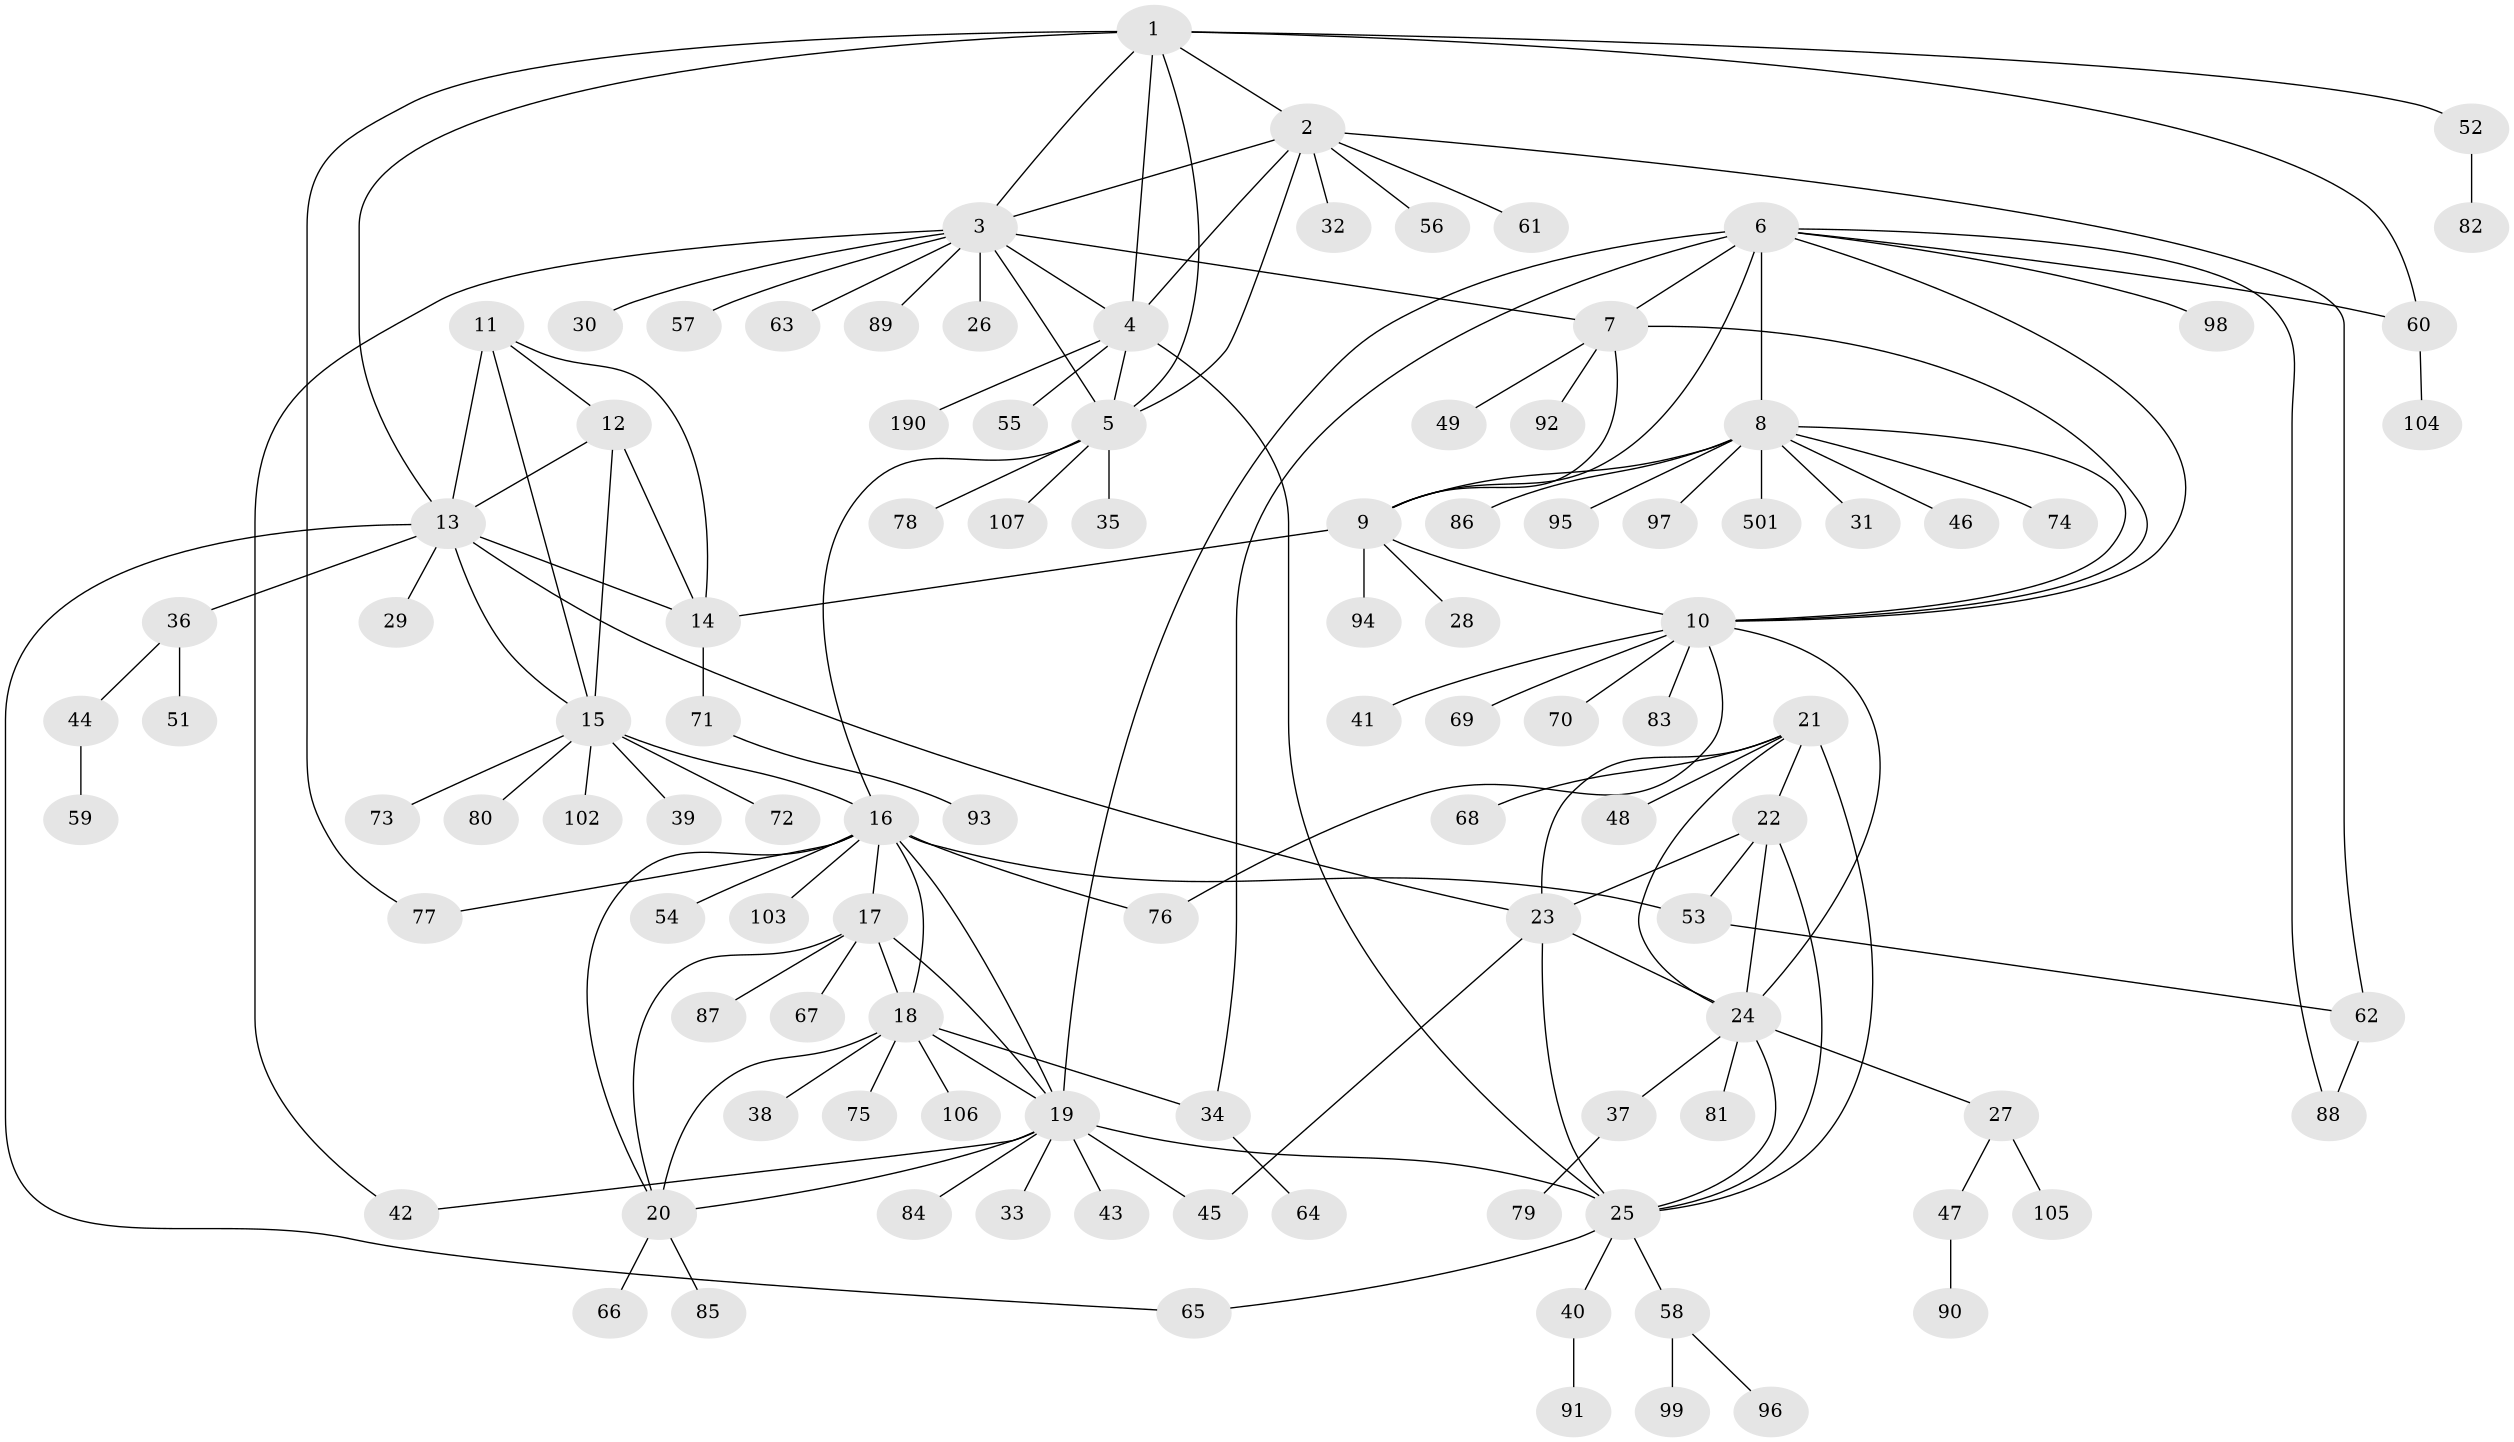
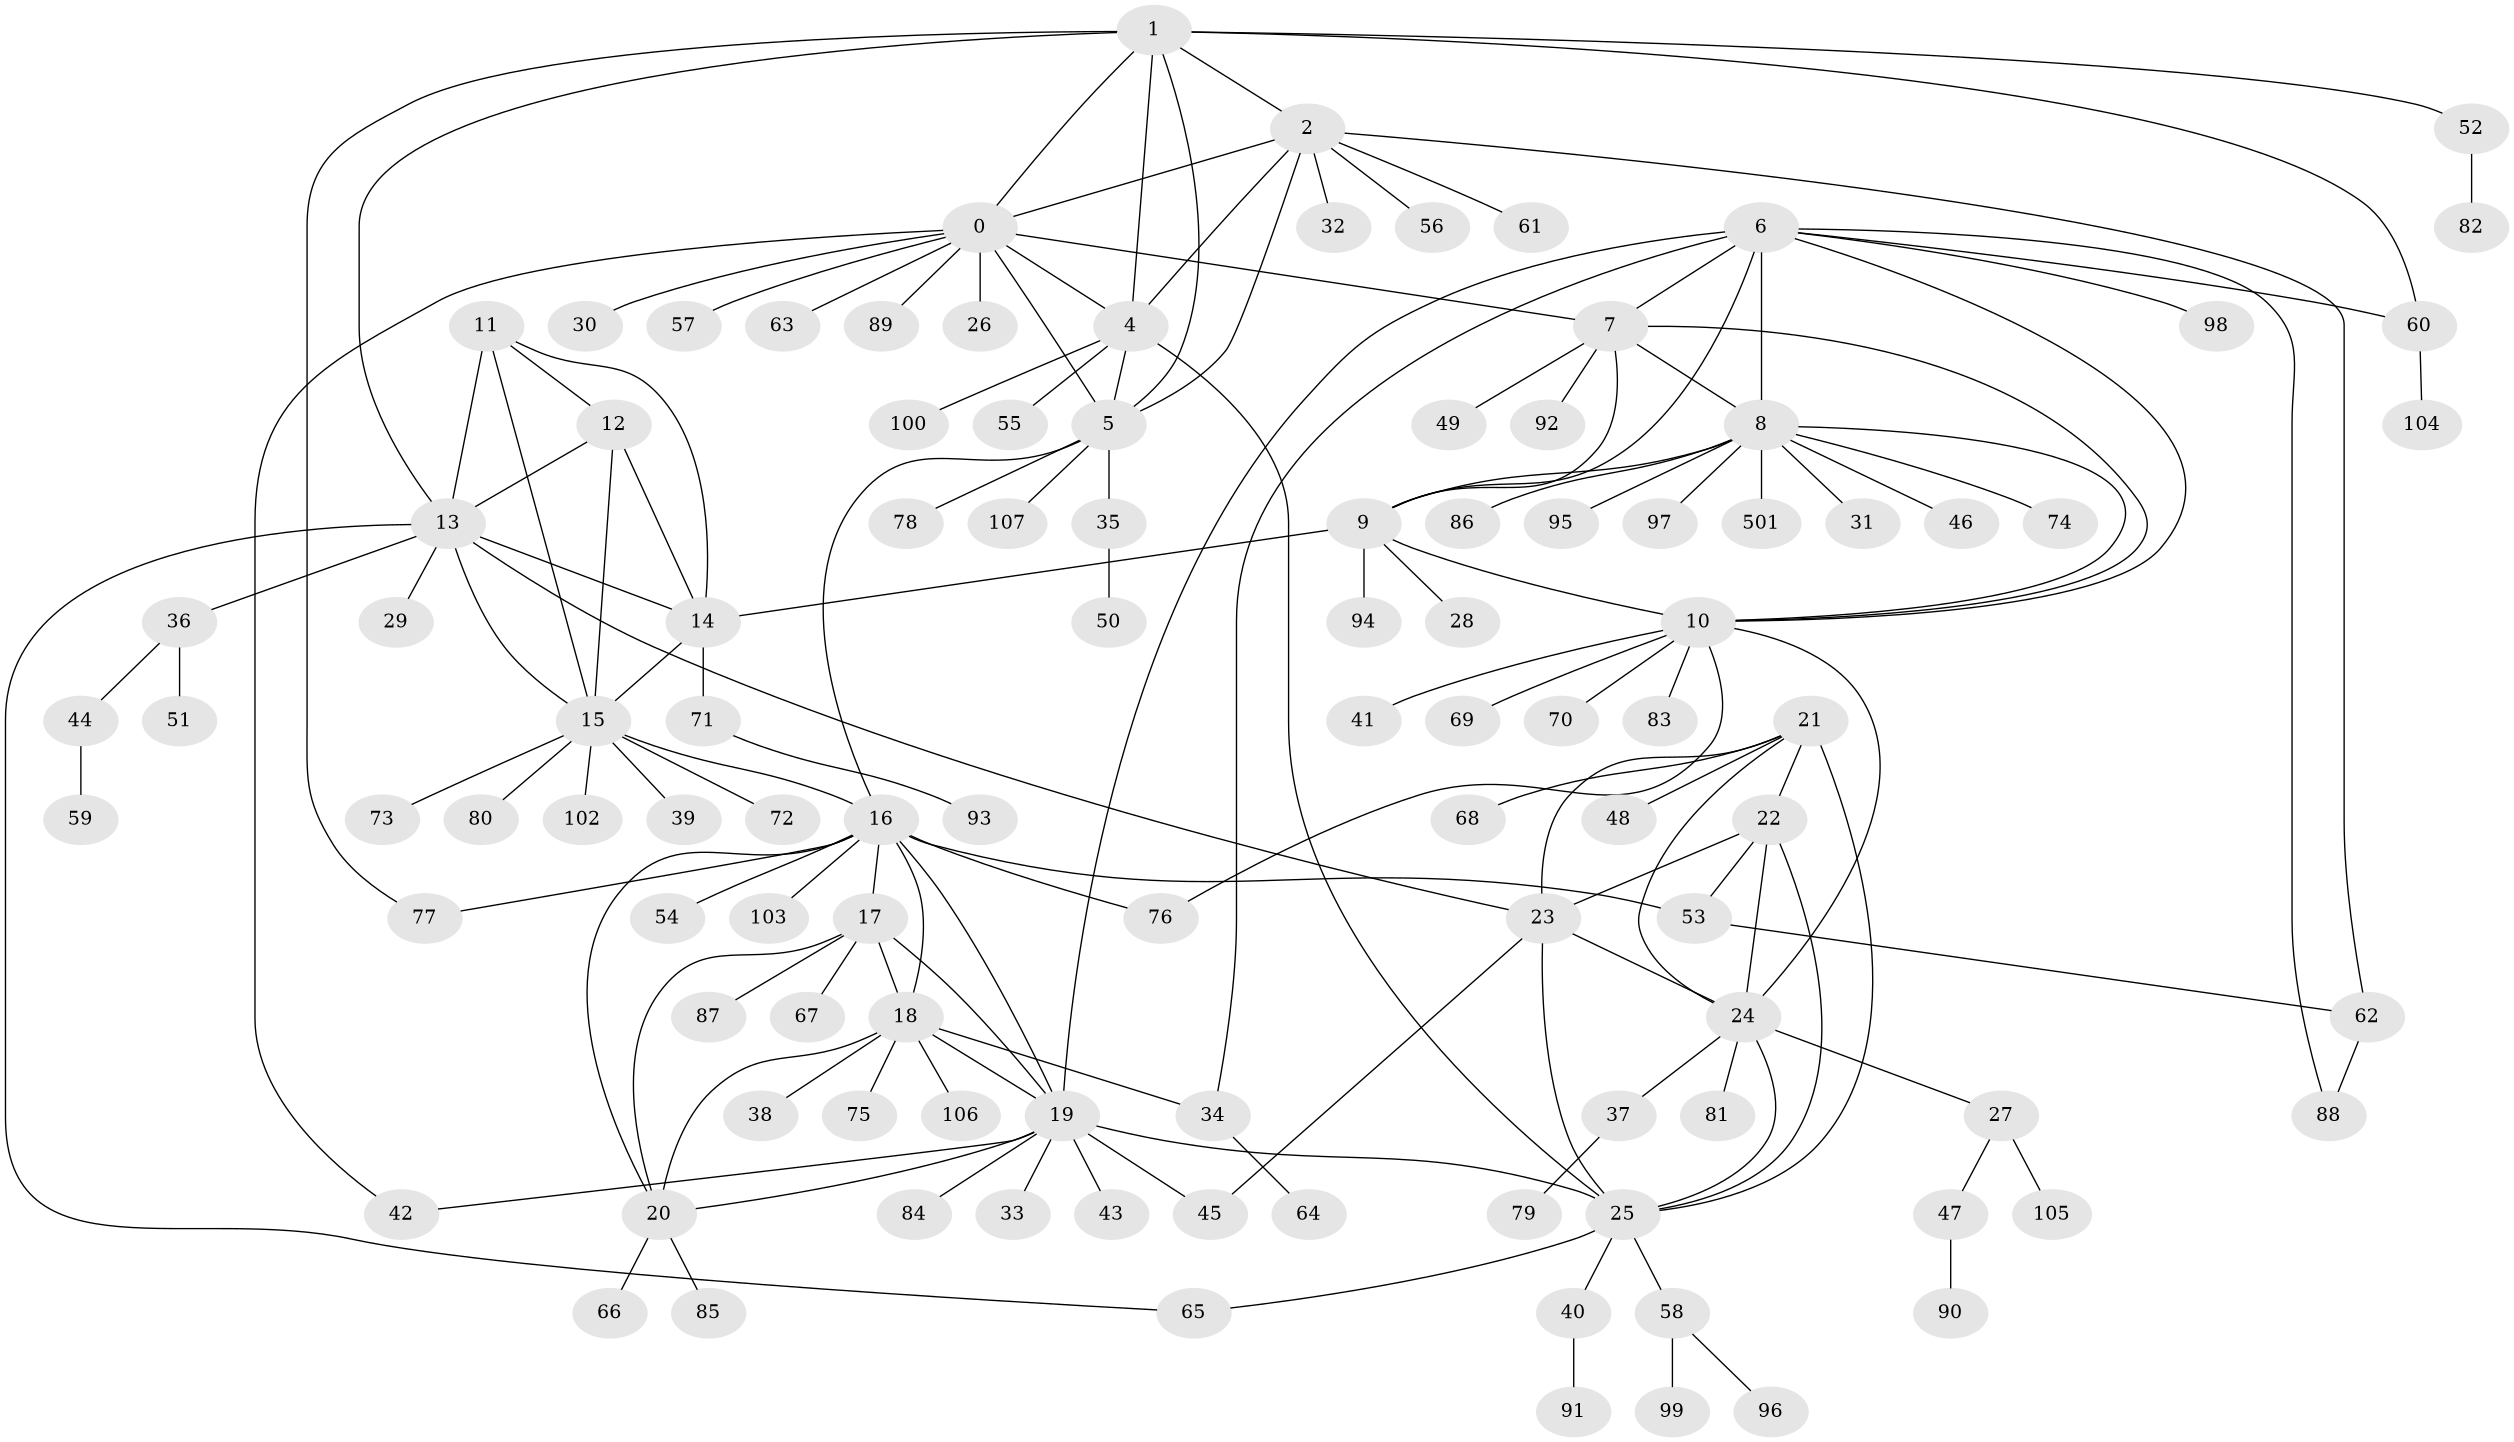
node "3": label "3" -> "0"
edge "7" -- "8": added
node "190": label "190" -> "100"
node "50": added
edge "14" -- "15": added
